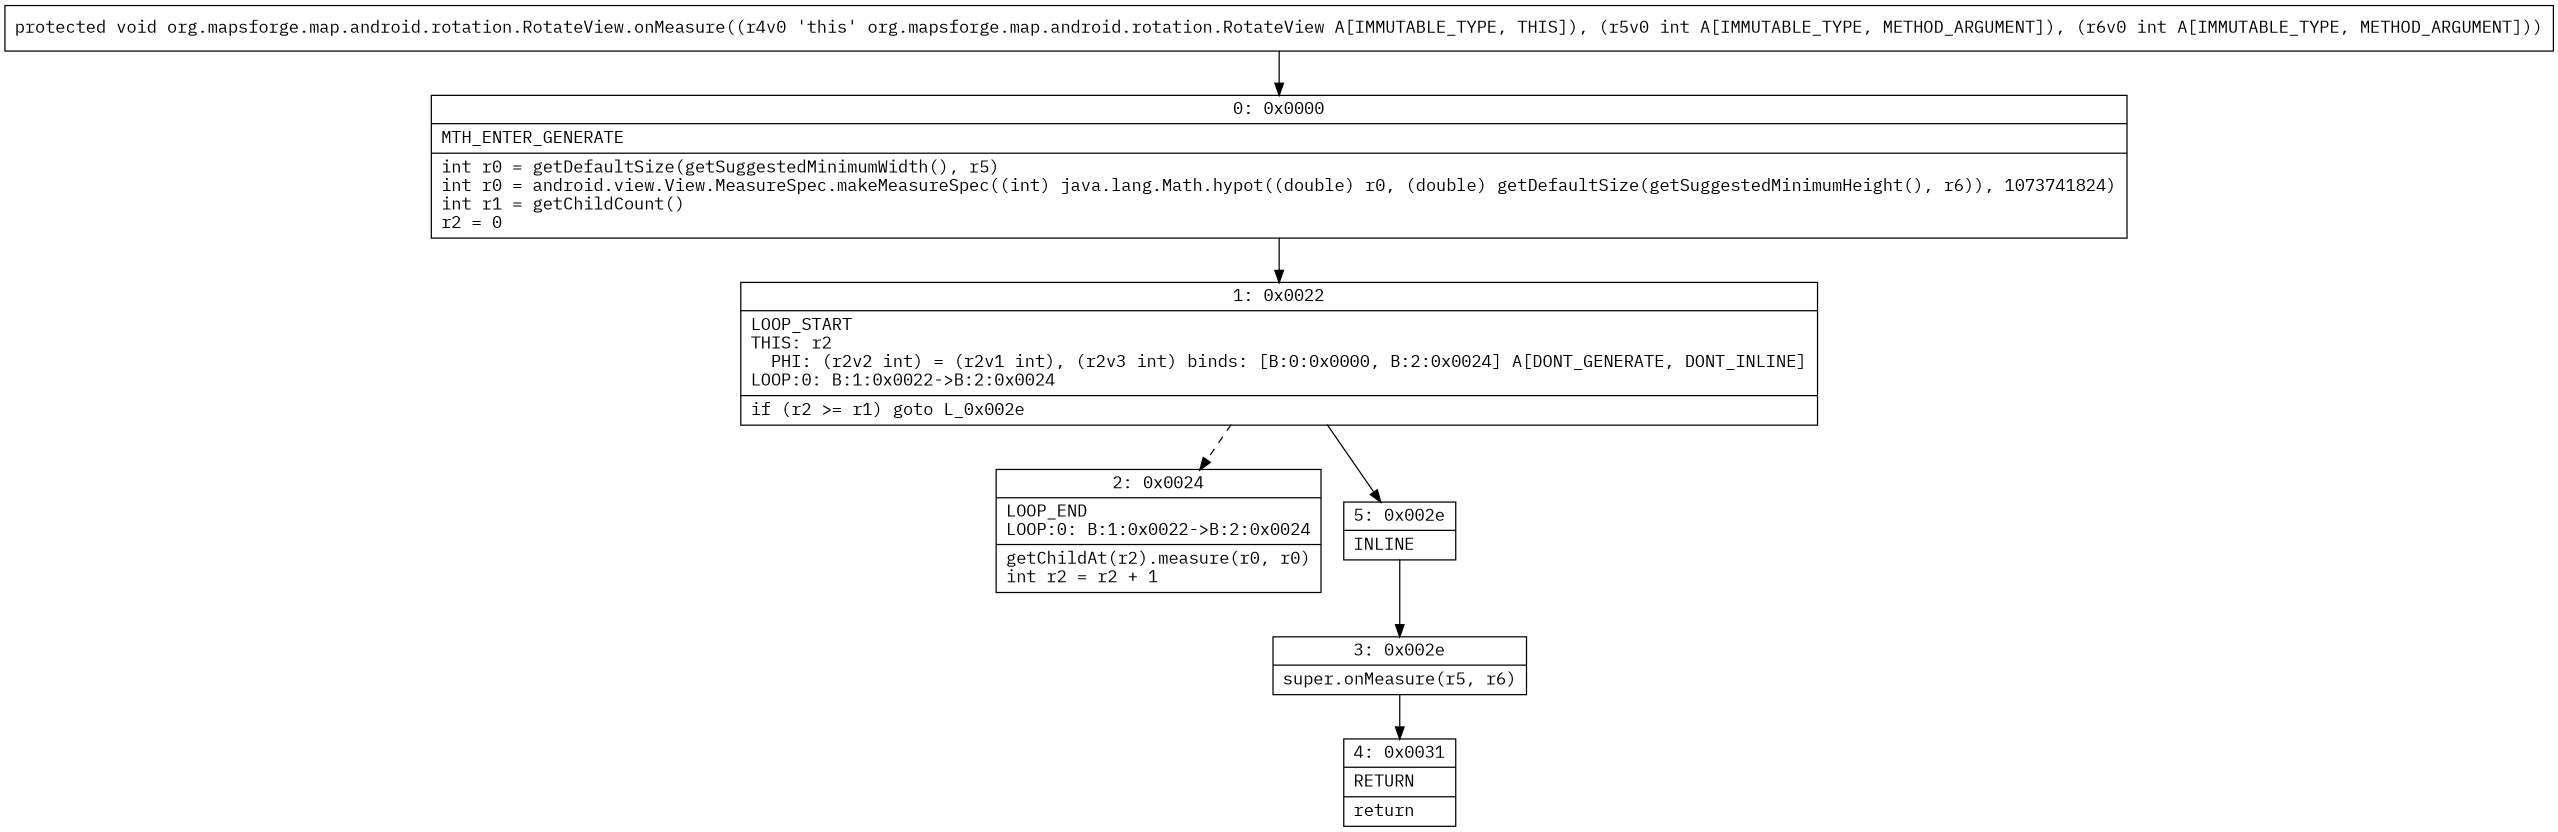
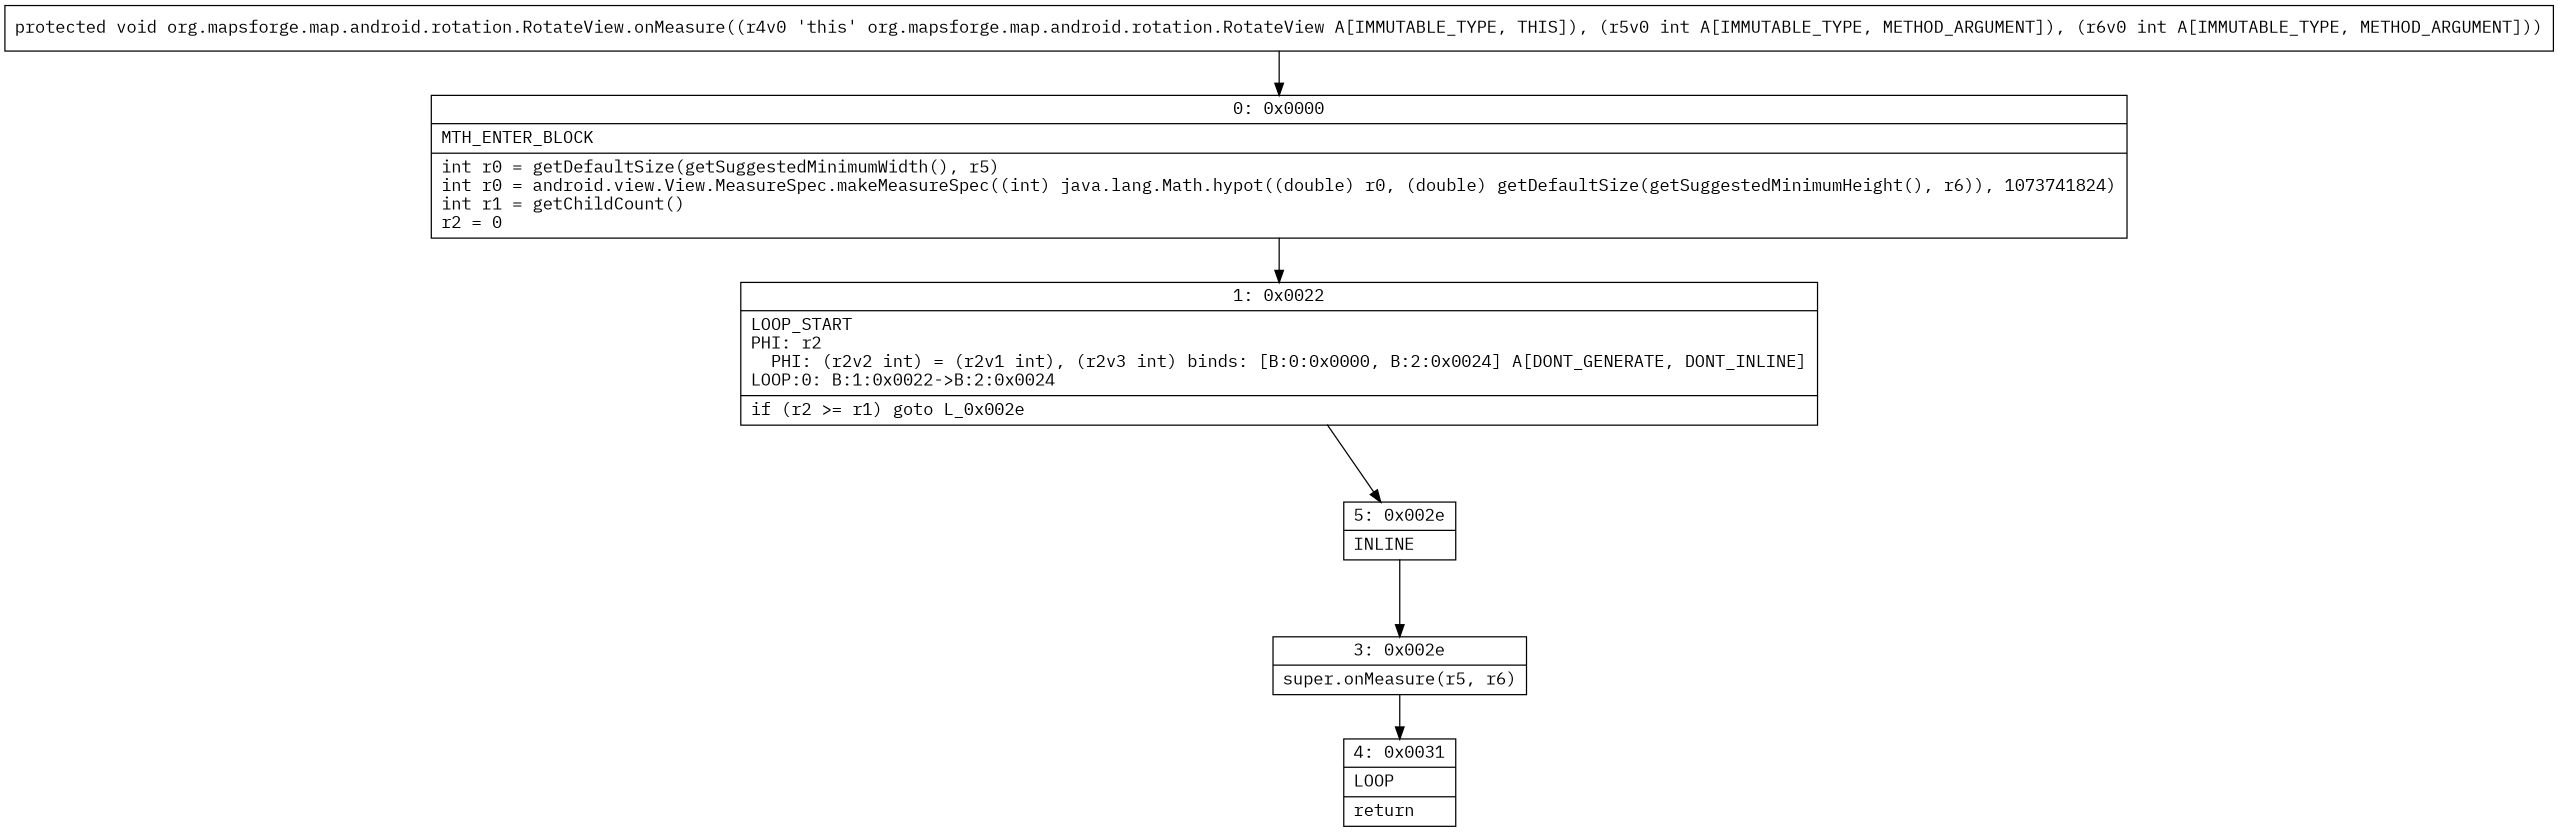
node "0: 0x0000": text "MTH_ENTER_GENERATE" -> "MTH_ENTER_BLOCK"
node "1: 0x0022": text "THIS: r2" -> "PHI: r2"
node "2: 0x0024": removed
node "4: 0x0031": text "RETURN" -> "LOOP"
